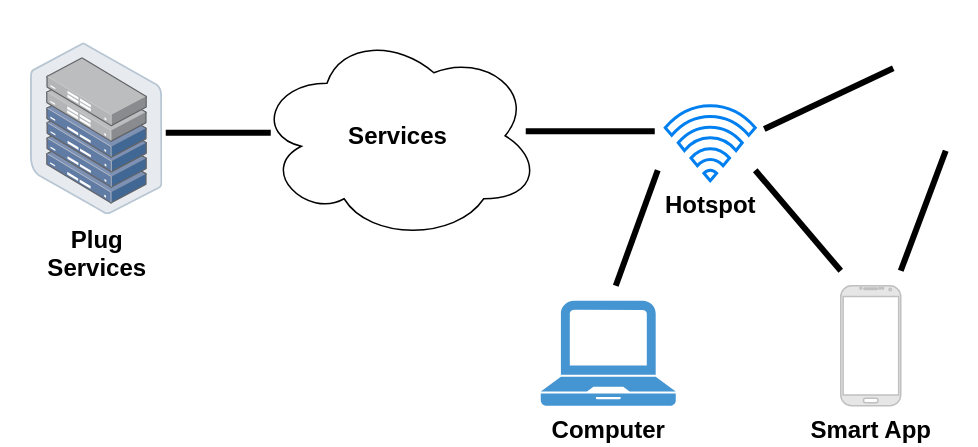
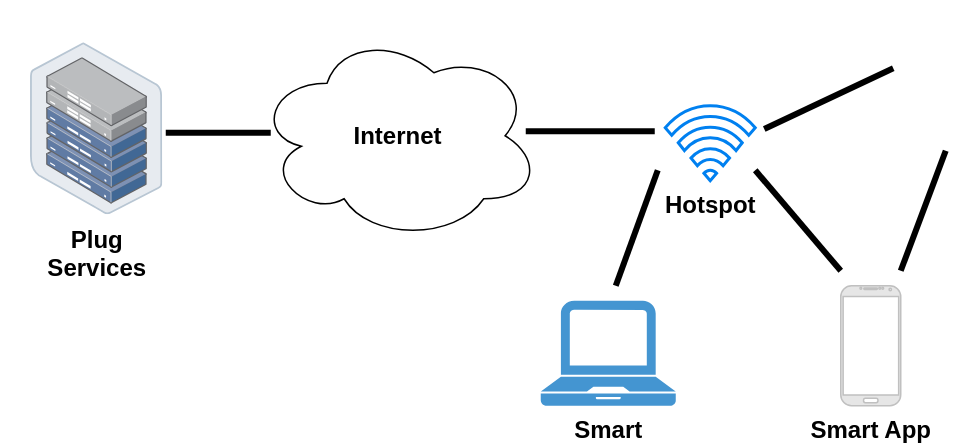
node "Services": label "Services" -> "Internet"
node "Computer": label "Computer" -> "Smart"
